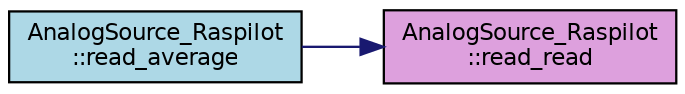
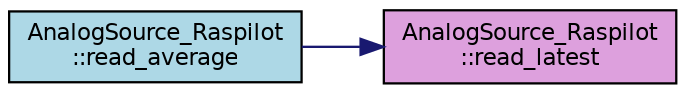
node "AnalogSource_Raspilot ::read_read": label "AnalogSource_Raspilot ::read_read" -> "AnalogSource_Raspilot ::read_latest"
